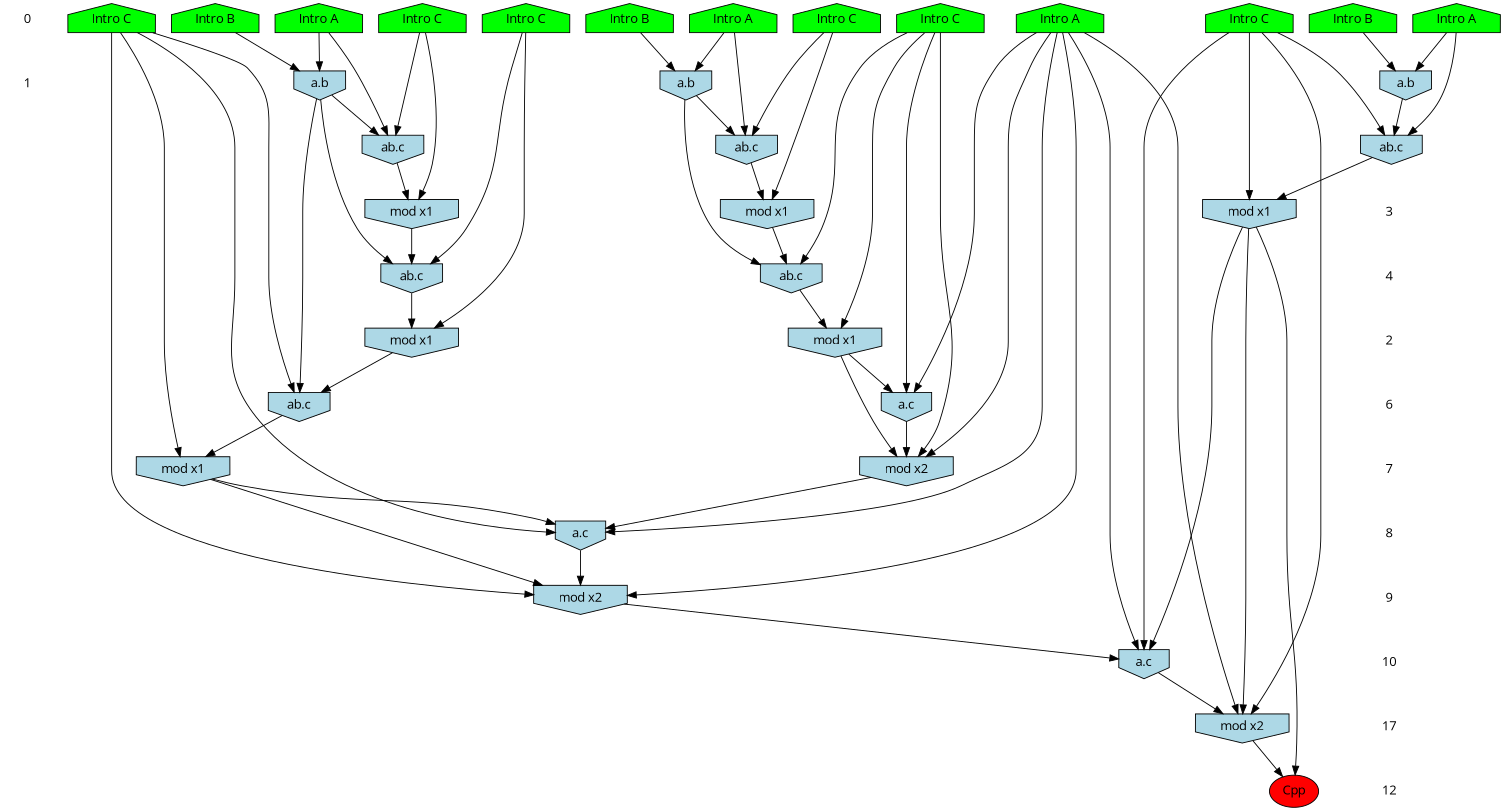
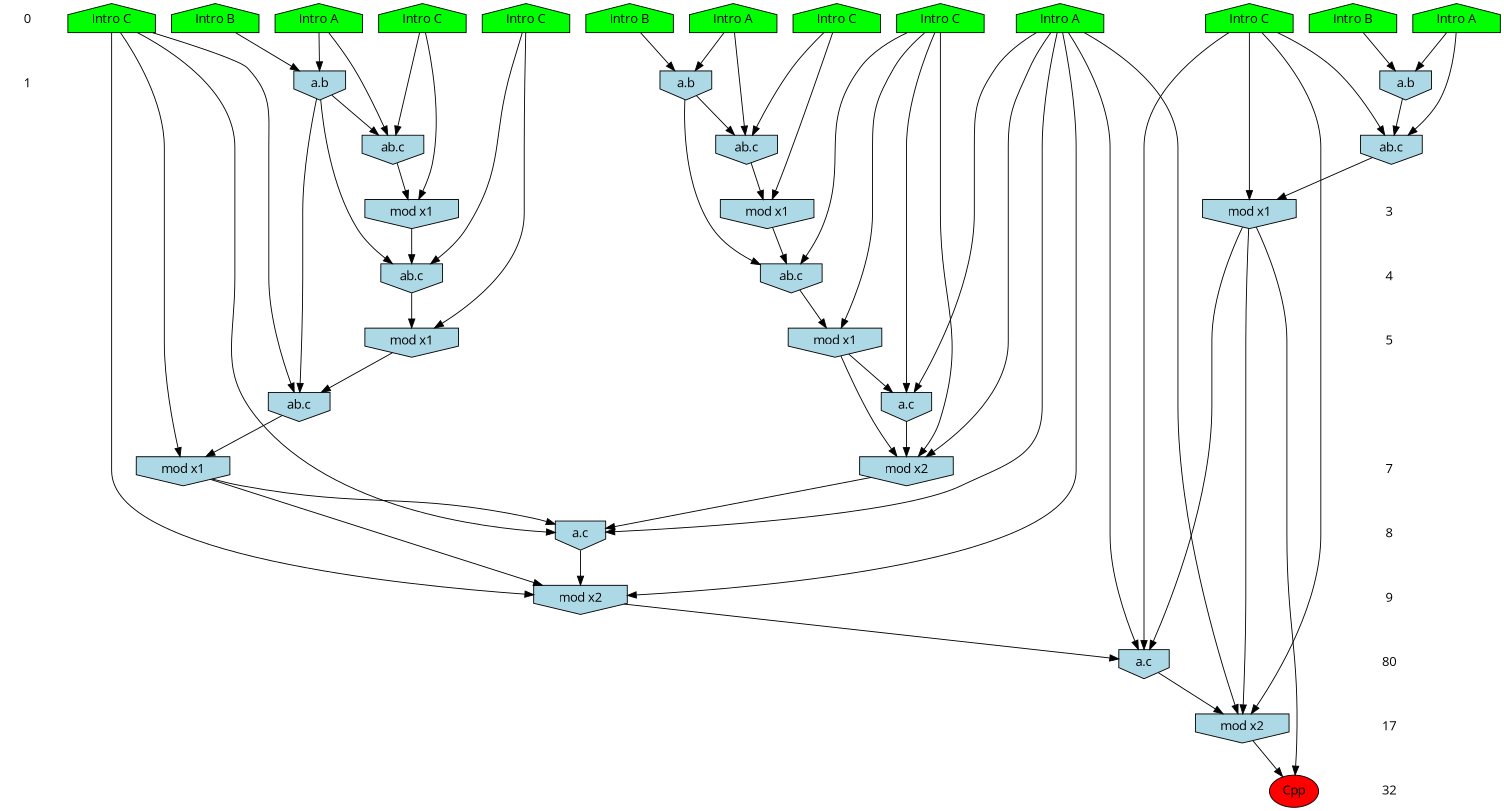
node "2": label "2" -> "5"
node "6": removed
node "10": label "10" -> "80"
node "12": label "12" -> "32"
